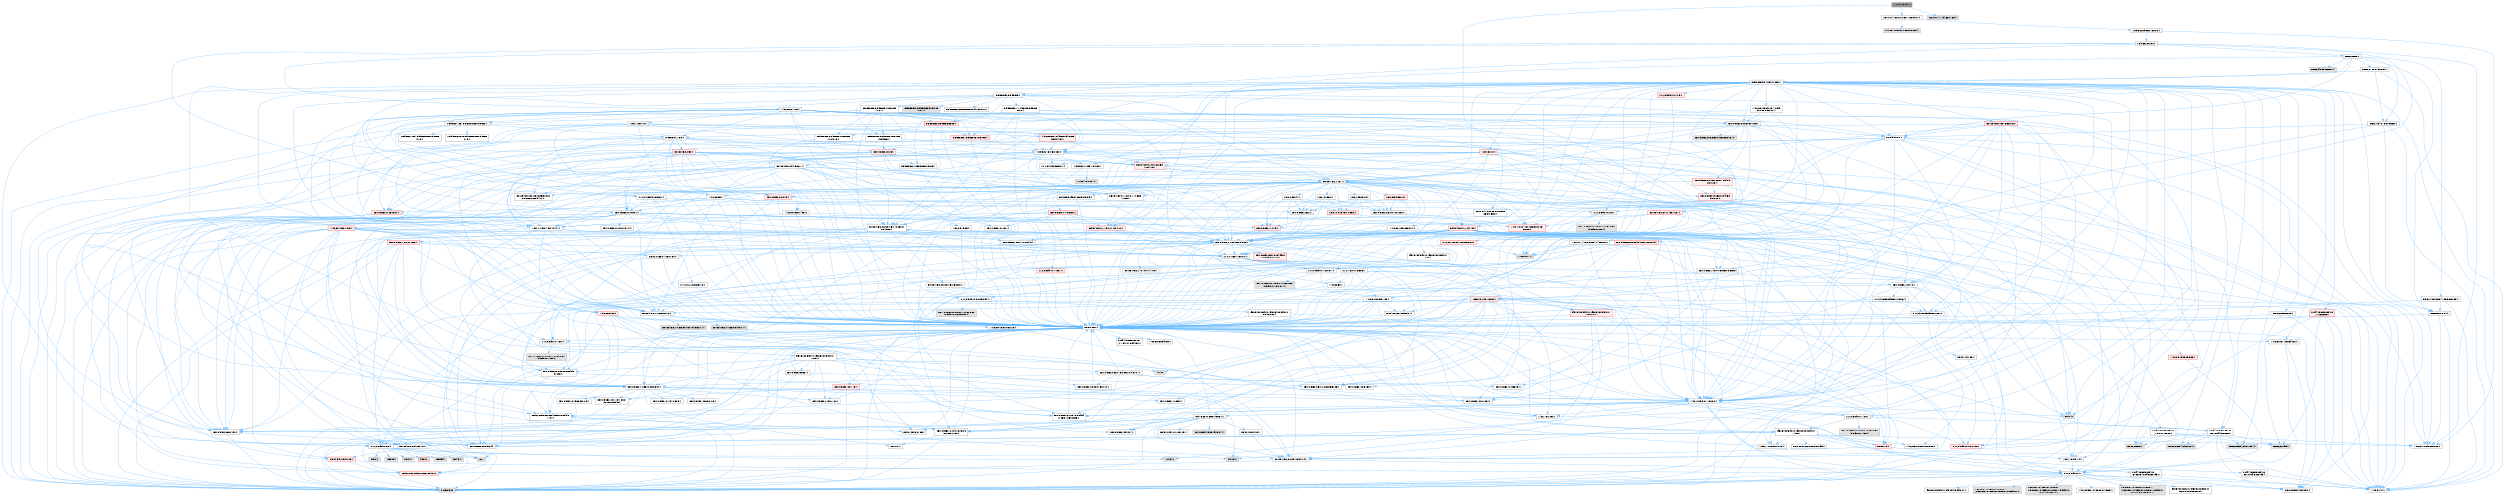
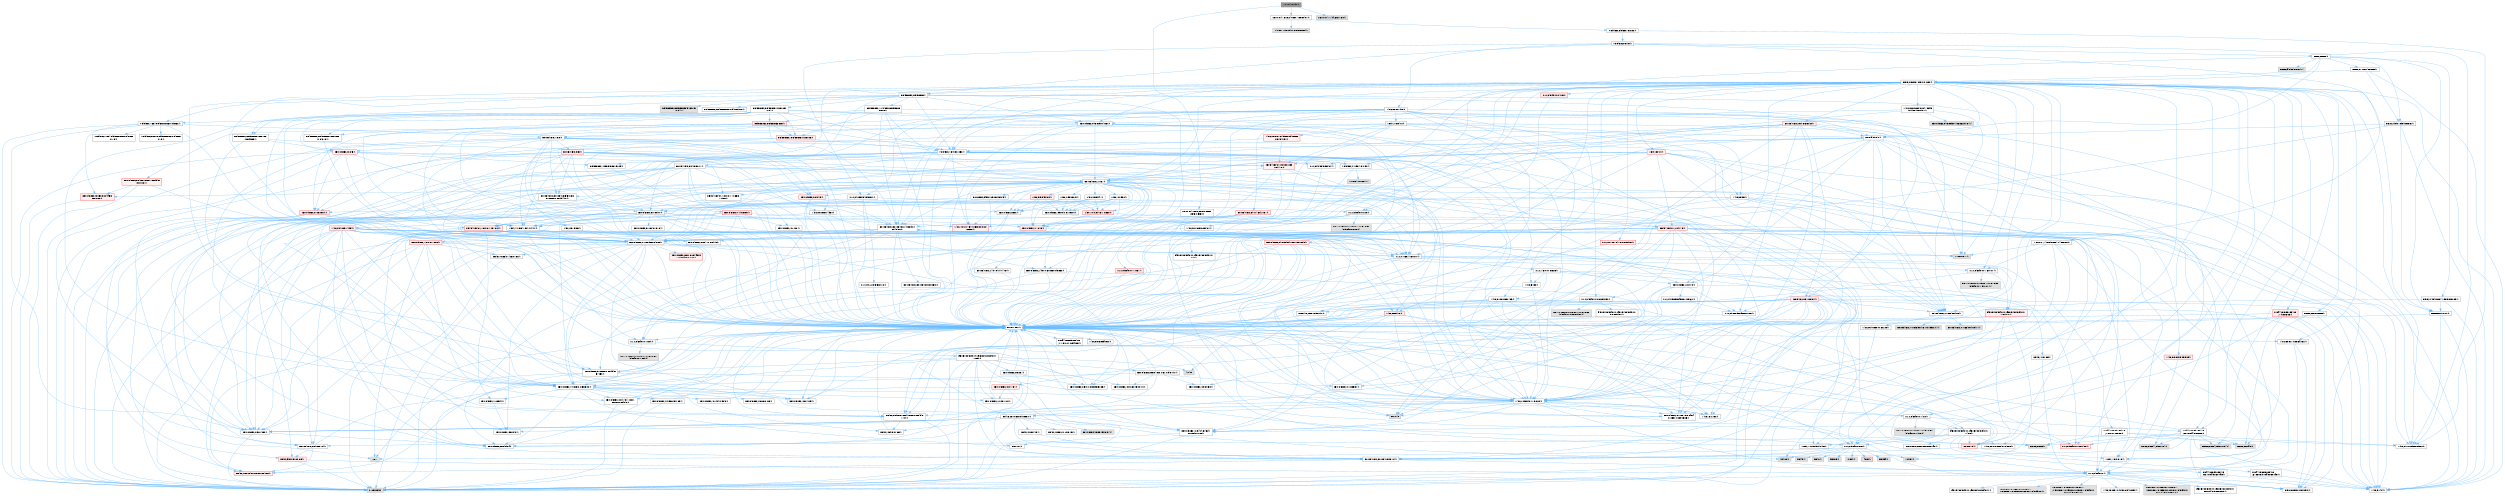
edge "Templates/SharedPointer.h" -> "Templates/SharedPointerTesting.inl": now "Misc/TransactionallySafe CriticalSection.h" -> "Templates/SharedPointerTesting.inl"
node "TypeHash/Map.h": label "TypeHash/Map.h" -> "Containers/Map.h"
edge "UObject/NameTypes.h" -> "HAL/UnrealMemory.h": added
